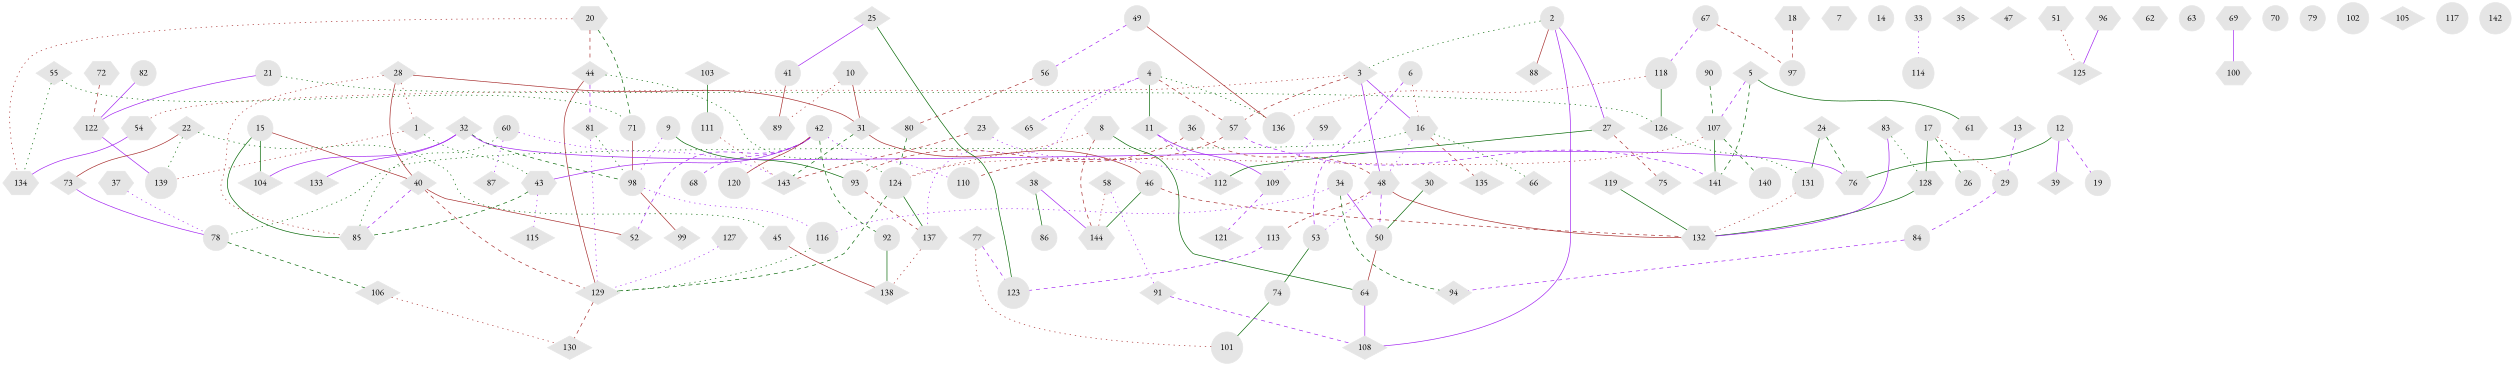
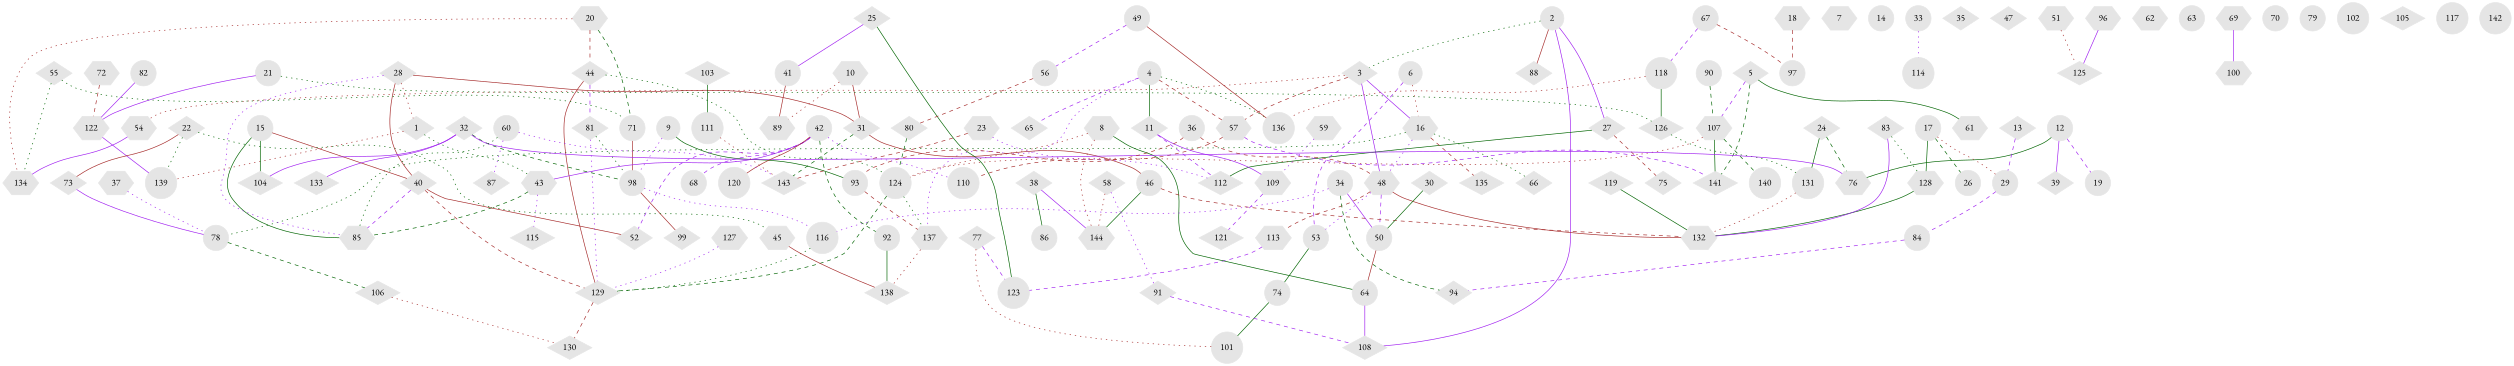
edge "28" -- "85": color brown -> purple
edge "8" -- "144": style dashed -> dotted
edge "124" -- "137": style solid -> dotted
